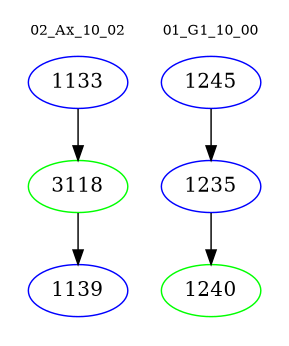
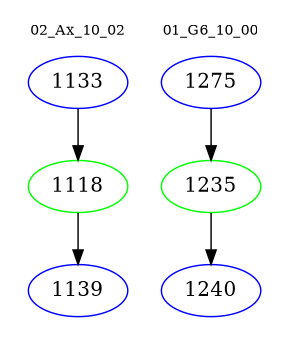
cluster "01_G1_10_00": label "01_G1_10_00" -> "01_G6_10_00"
node "1245": label "1245" -> "1275"
node "3118": label "3118" -> "1118"
node "1235": color blue -> green
node "1240": color green -> blue
